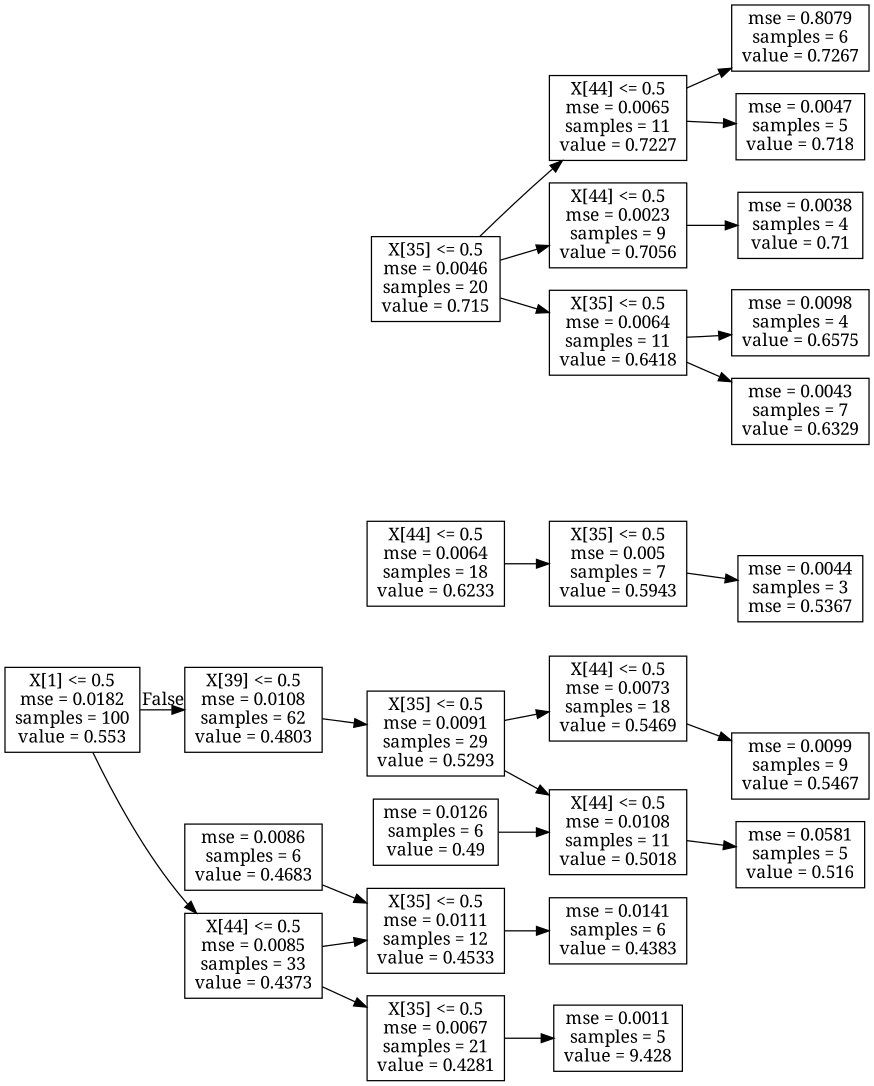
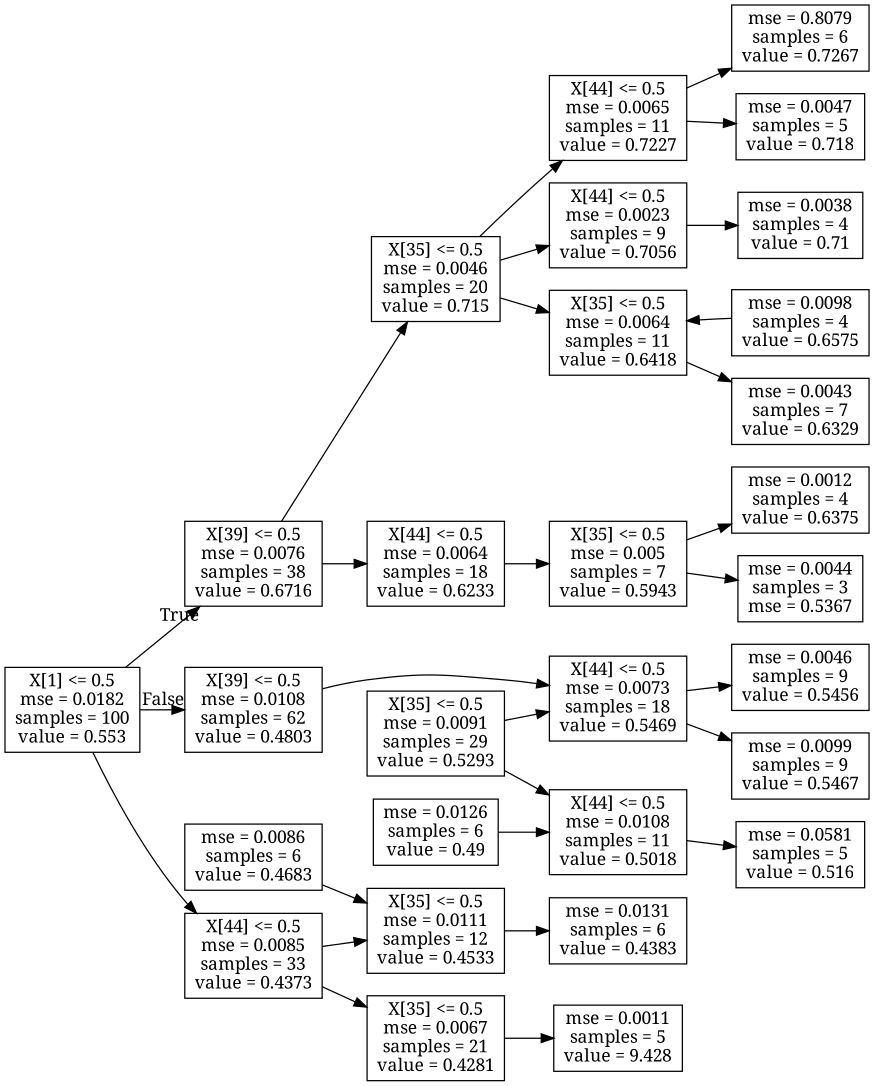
edge "X[35] <= 0.5 mse = 0.0064 samples = 11 value = 0.6418" -> "mse = 0.0098 samples = 4 value = 0.6575": reversed
node "mse = 0.0012 samples = 4 value = 0.6375": added
node "X[39] <= 0.5 mse = 0.0076 samples = 38 value = 0.6716": added
node "mse = 0.0046 samples = 9 value = 0.5456": added
edge "X[39] <= 0.5 mse = 0.0108 samples = 62 value = 0.4803" -> "X[35] <= 0.5 mse = 0.0091 samples = 29 value = 0.5293": now "X[39] <= 0.5 mse = 0.0108 samples = 62 value = 0.4803" -> "X[44] <= 0.5 mse = 0.0073 samples = 18 value = 0.5469"
node "mse = 0.0141 samples = 6 value = 0.4383": label "mse = 0.0141 samples = 6 value = 0.4383" -> "mse = 0.0131 samples = 6 value = 0.4383"
